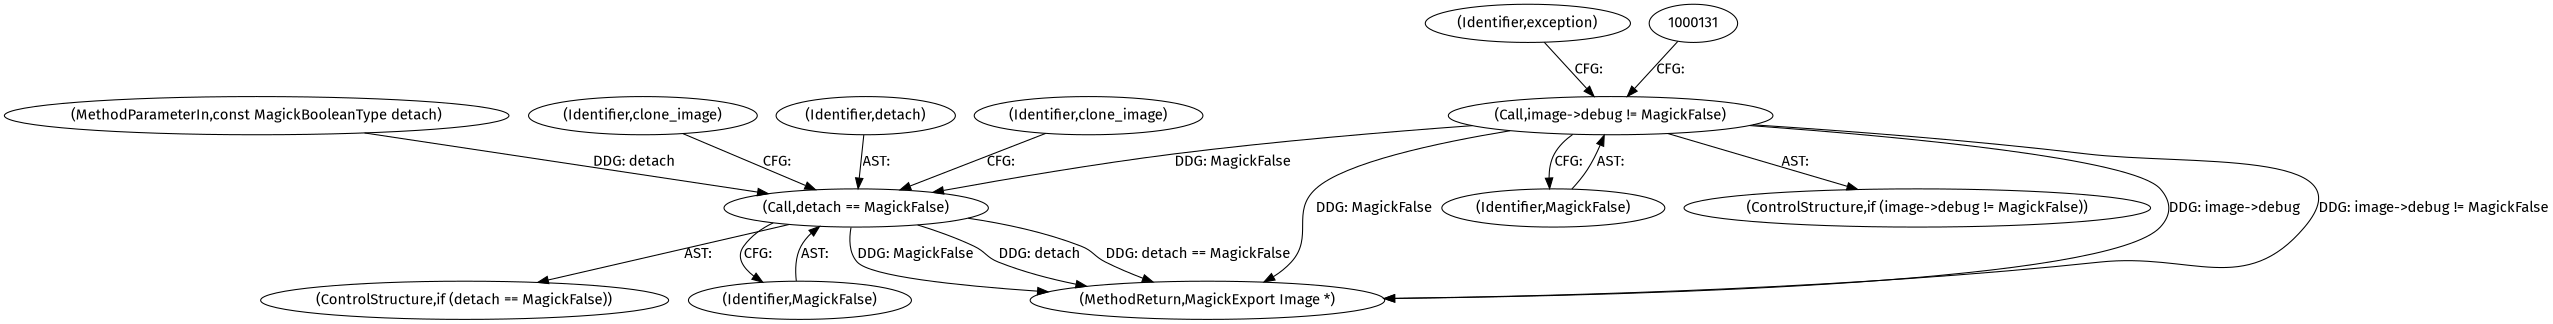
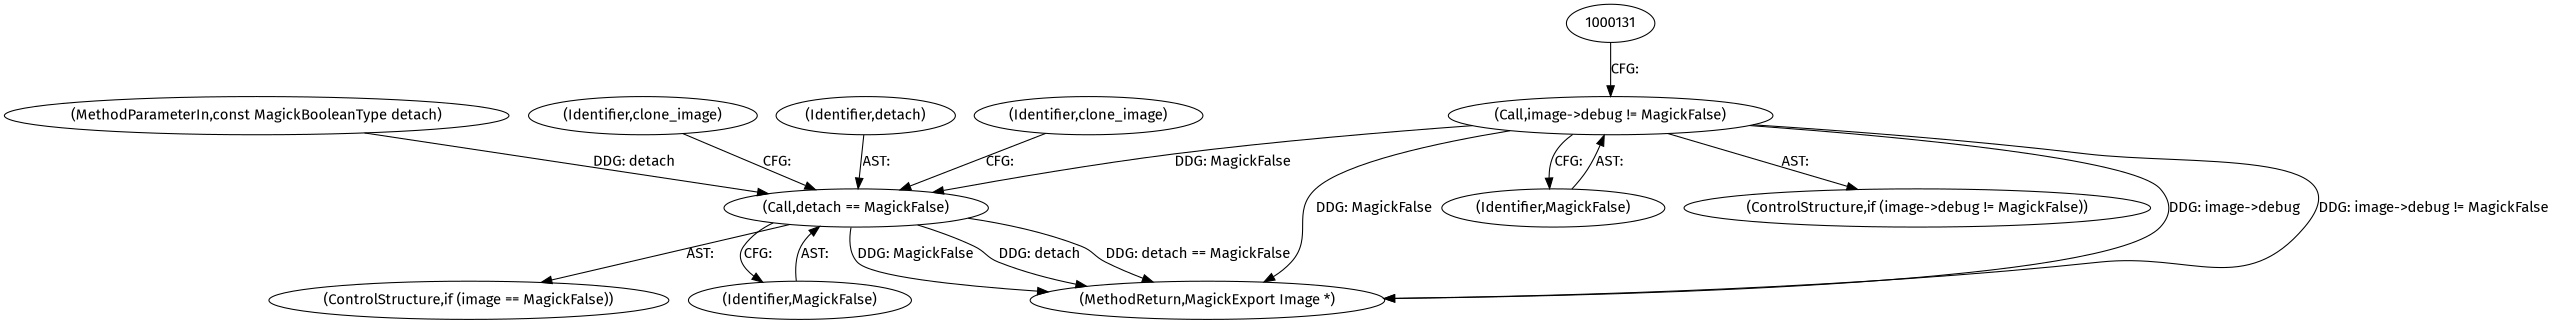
node "(Identifier,exception)": removed
node "(ControlStructure,if (detach == MagickFalse))": label "(ControlStructure,if (detach == MagickFalse))" -> "(ControlStructure,if (image == MagickFalse))"
